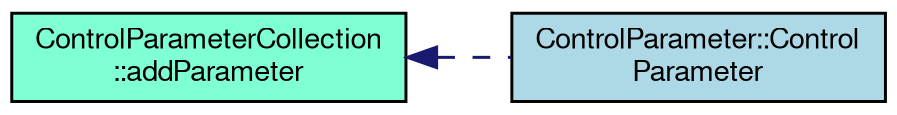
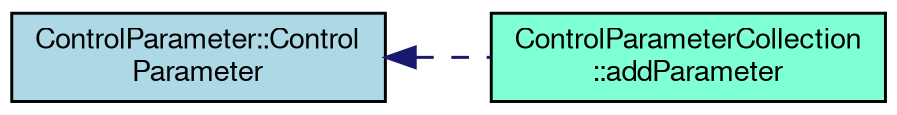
edge "ControlParameter::Control Parameter" -> "ControlParameterCollection ::addParameter": reversed
